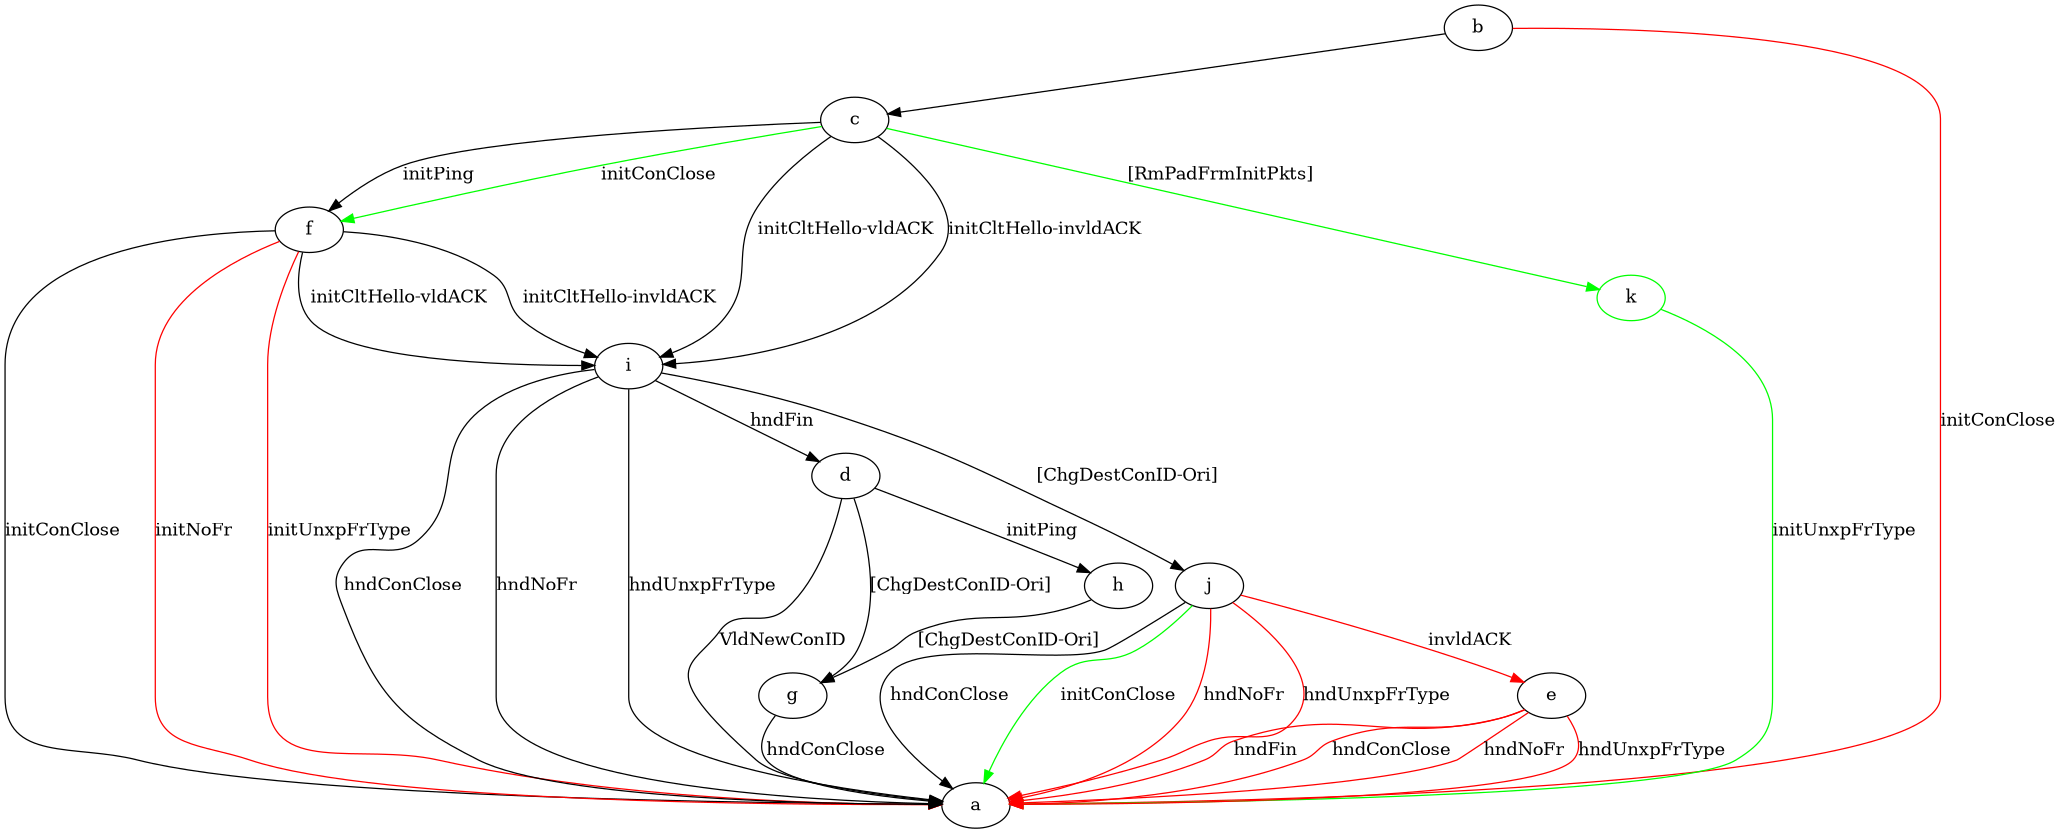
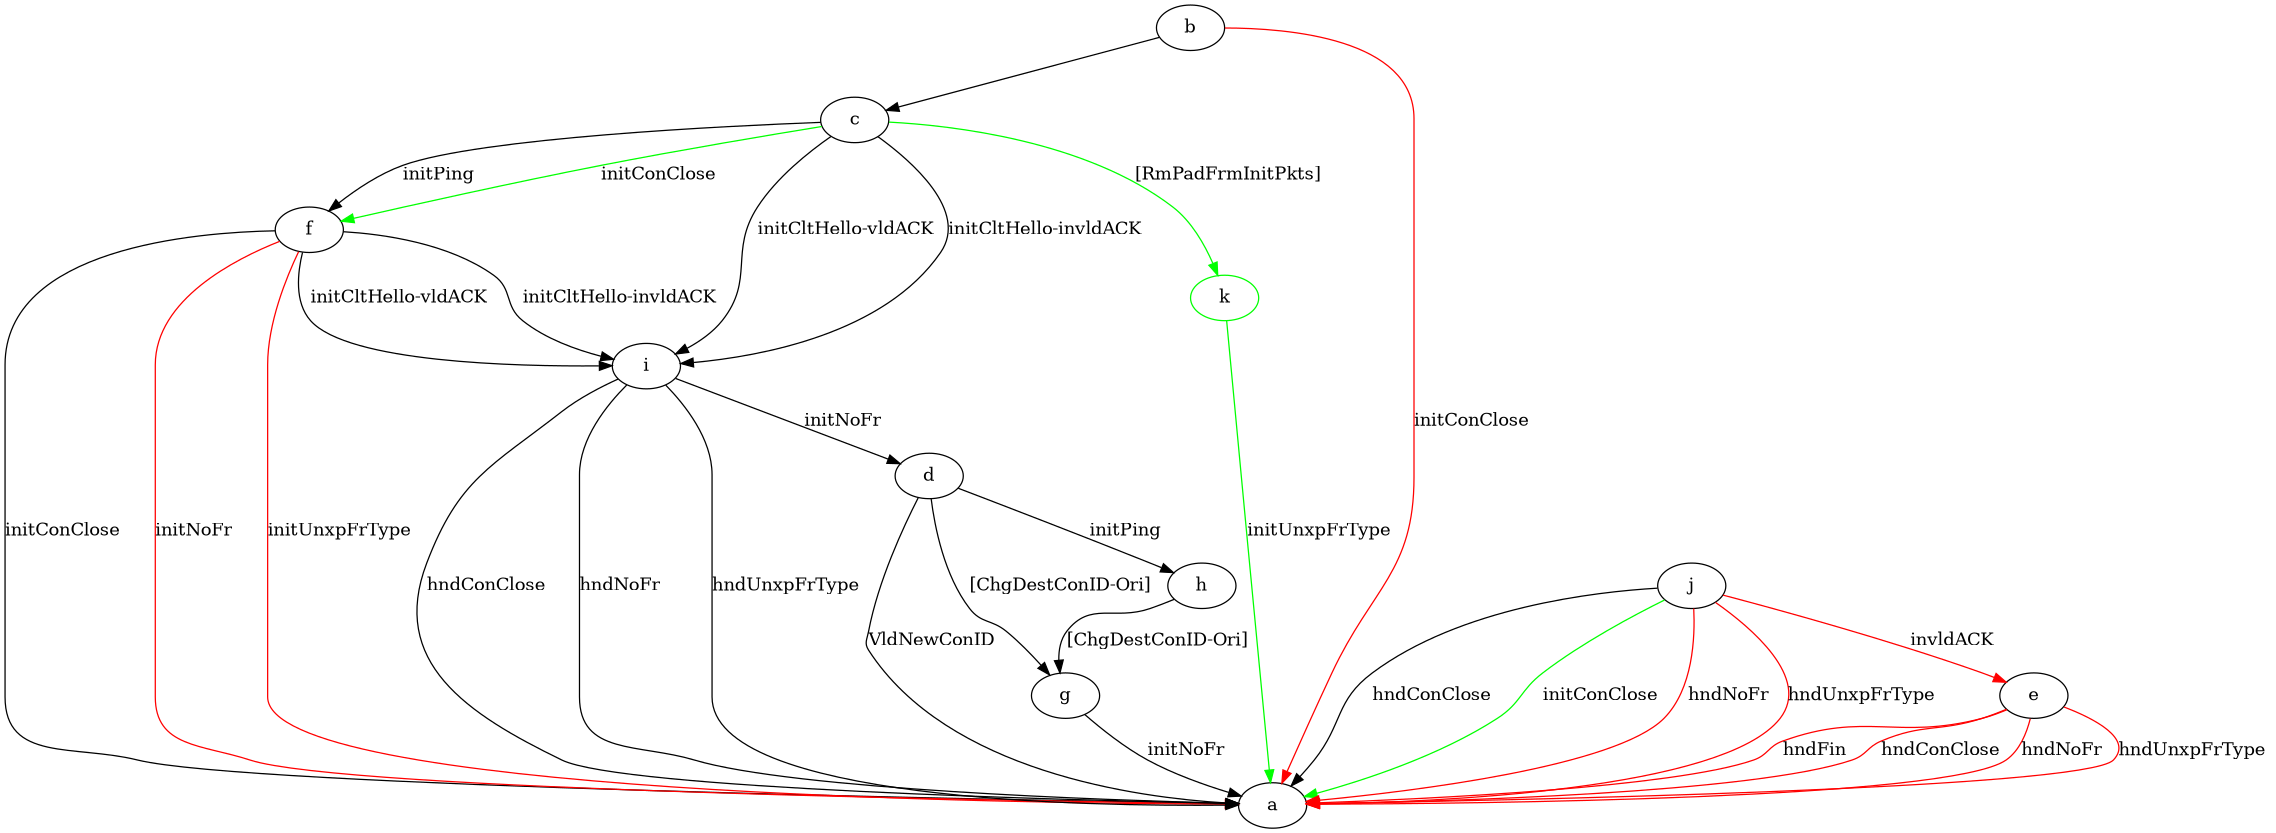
edge "i" -> "d": label "hndFin " -> "initNoFr "
edge "i" -> "j": removed, label "[ChgDestConID-Ori]"
edge "g" -> "a": label "hndConClose " -> "initNoFr "
